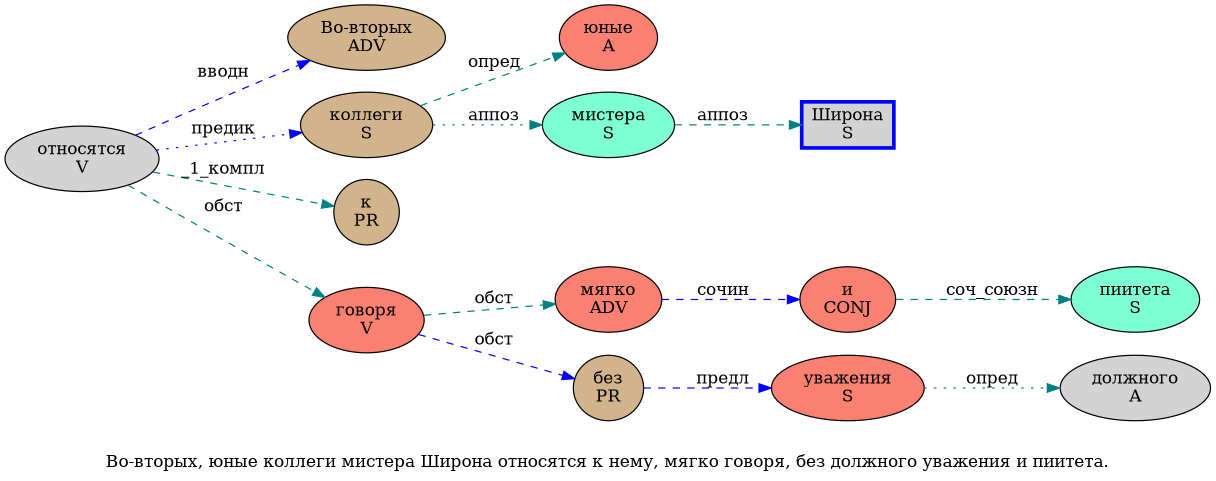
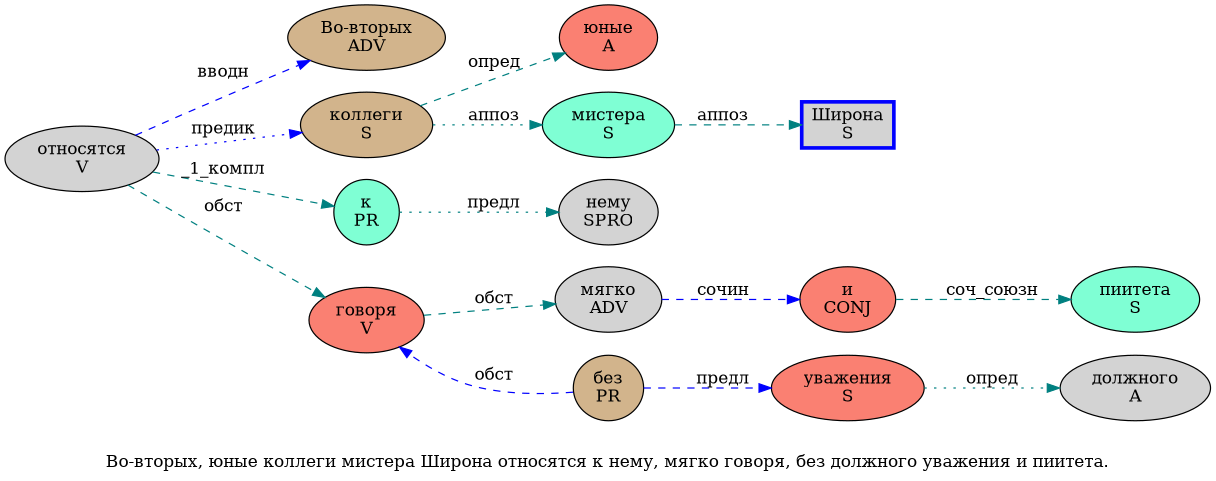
node "к PR": fillcolor tan -> aquamarine
node "нему SPRO": added
node "мягко ADV": fillcolor salmon -> lightgrey
edge "говоря V" -> "без PR": reversed
